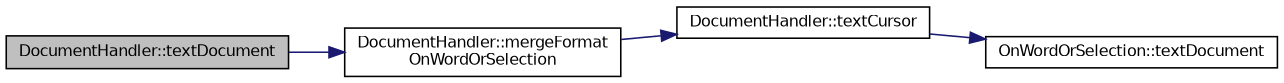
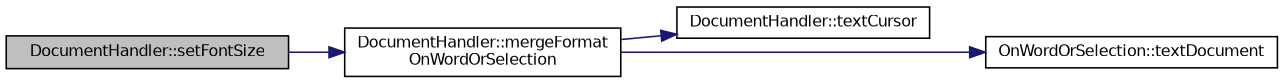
edge "DocumentHandler::textCursor" -> "OnWordOrSelection::textDocument": now "DocumentHandler::mergeFormat OnWordOrSelection" -> "OnWordOrSelection::textDocument"
node "DocumentHandler::textDocument": label "DocumentHandler::textDocument" -> "DocumentHandler::setFontSize"
